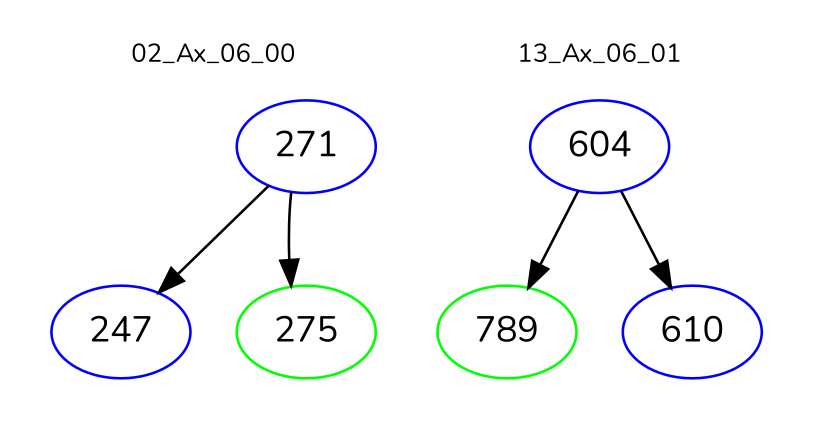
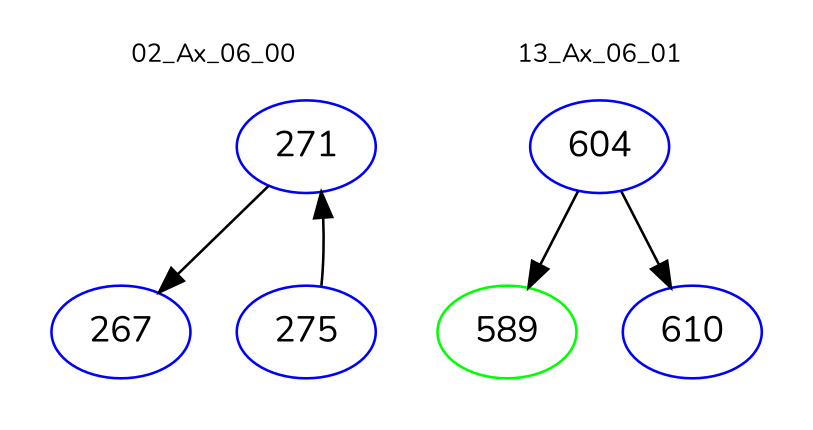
edge "271" -> "275": reversed
node "247": label "247" -> "267"
node "275": color green -> blue
node "789": label "789" -> "589"
